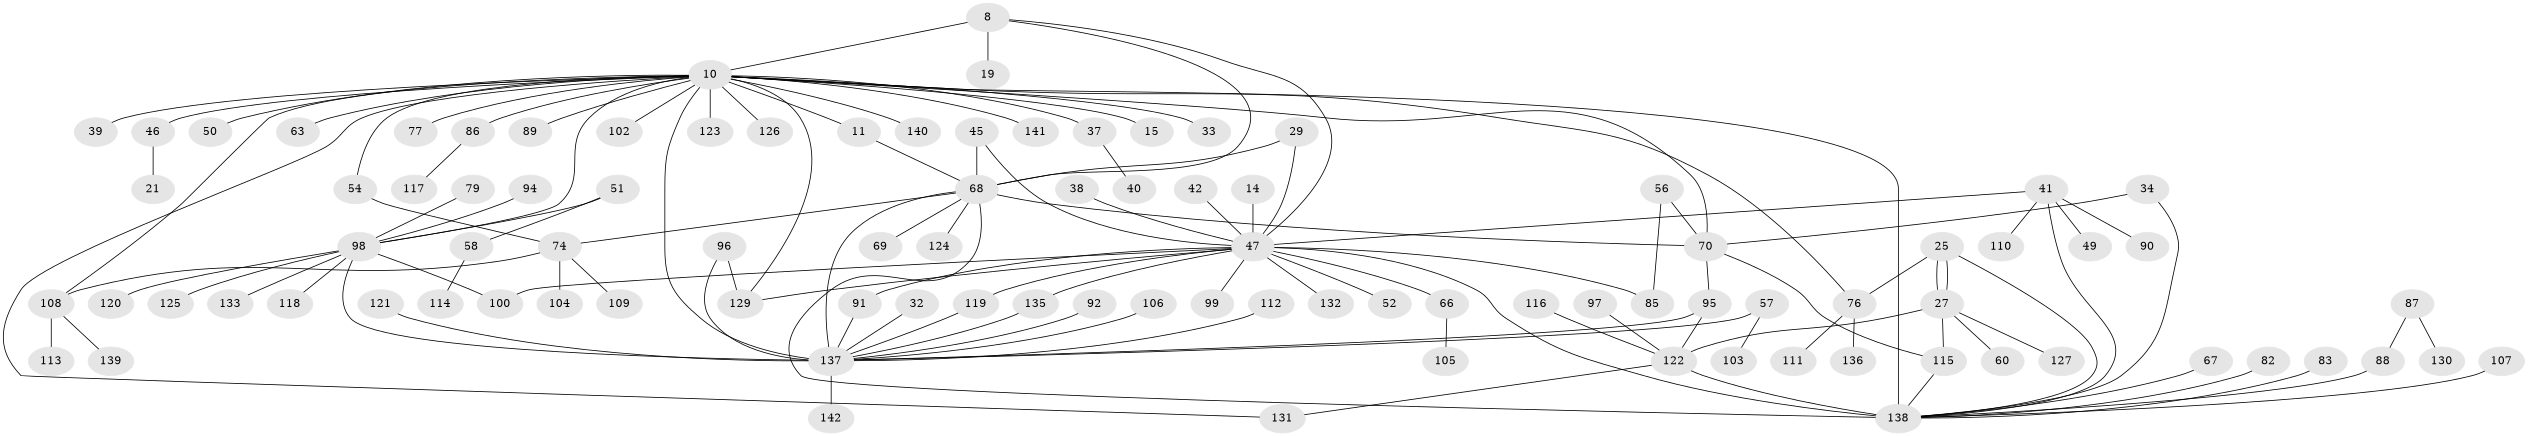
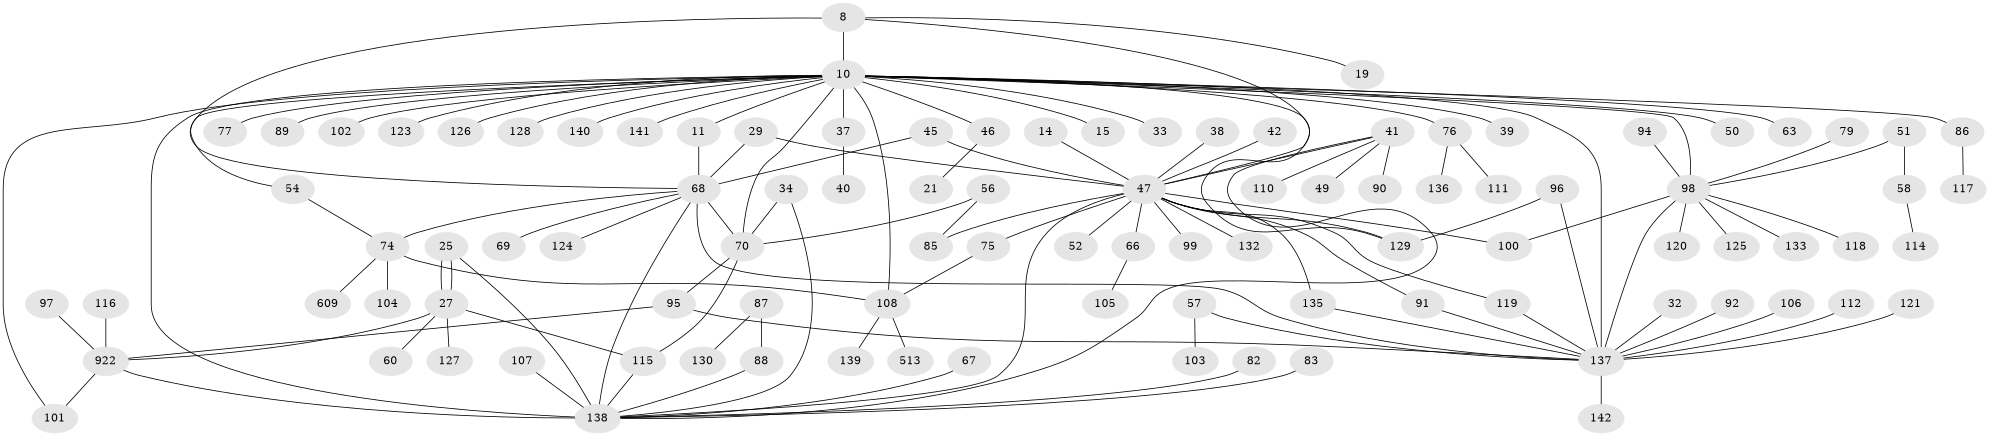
node "128": added
node "75": added
edge "25" -- "76": removed
node "109": label "109" -> "609"
node "113": label "113" -> "513"
node "122": label "122" -> "922"
node "131": label "131" -> "101"
